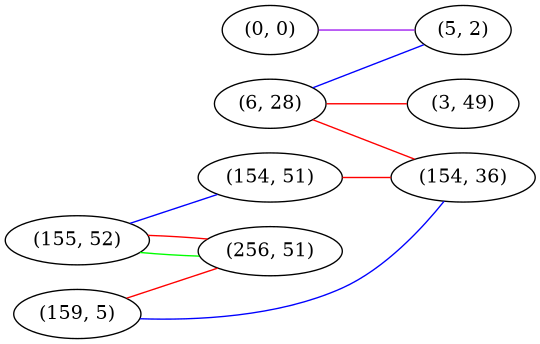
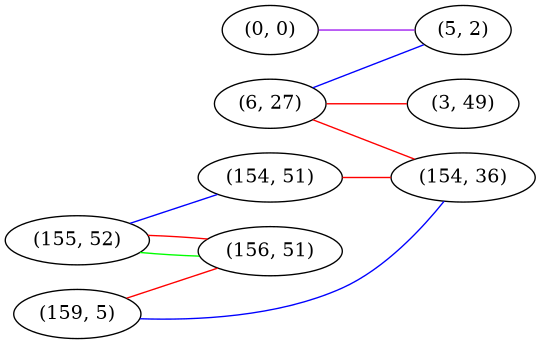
node "(6, 28)": label "(6, 28)" -> "(6, 27)"
node "(256, 51)": label "(256, 51)" -> "(156, 51)"
